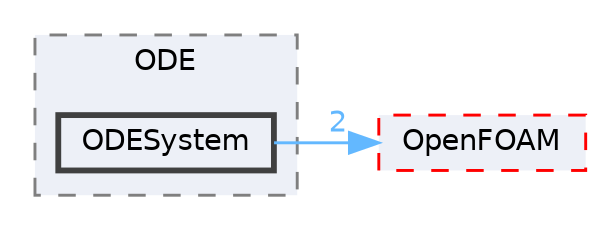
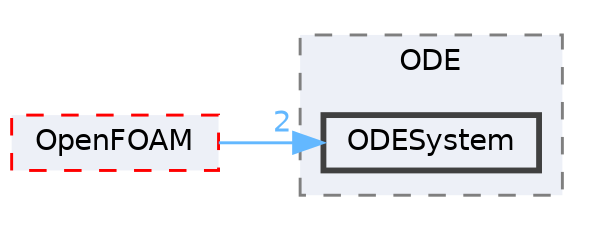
edge "ODESystem" -> "OpenFOAM": reversed
